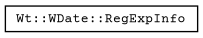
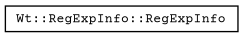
node "Wt::WDate::RegExpInfo": label "Wt::WDate::RegExpInfo" -> "Wt::RegExpInfo::RegExpInfo"
